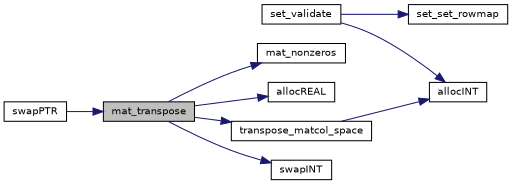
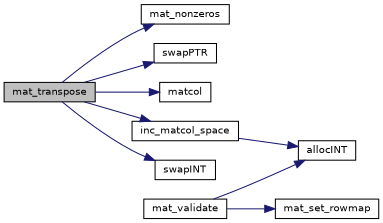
node "set_validate": label "set_validate" -> "mat_validate"
node "set_set_rowmap": label "set_set_rowmap" -> "mat_set_rowmap"
node "allocREAL": label "allocREAL" -> "matcol"
edge "swapPTR" -> "mat_transpose": reversed
node "transpose_matcol_space": label "transpose_matcol_space" -> "inc_matcol_space"
